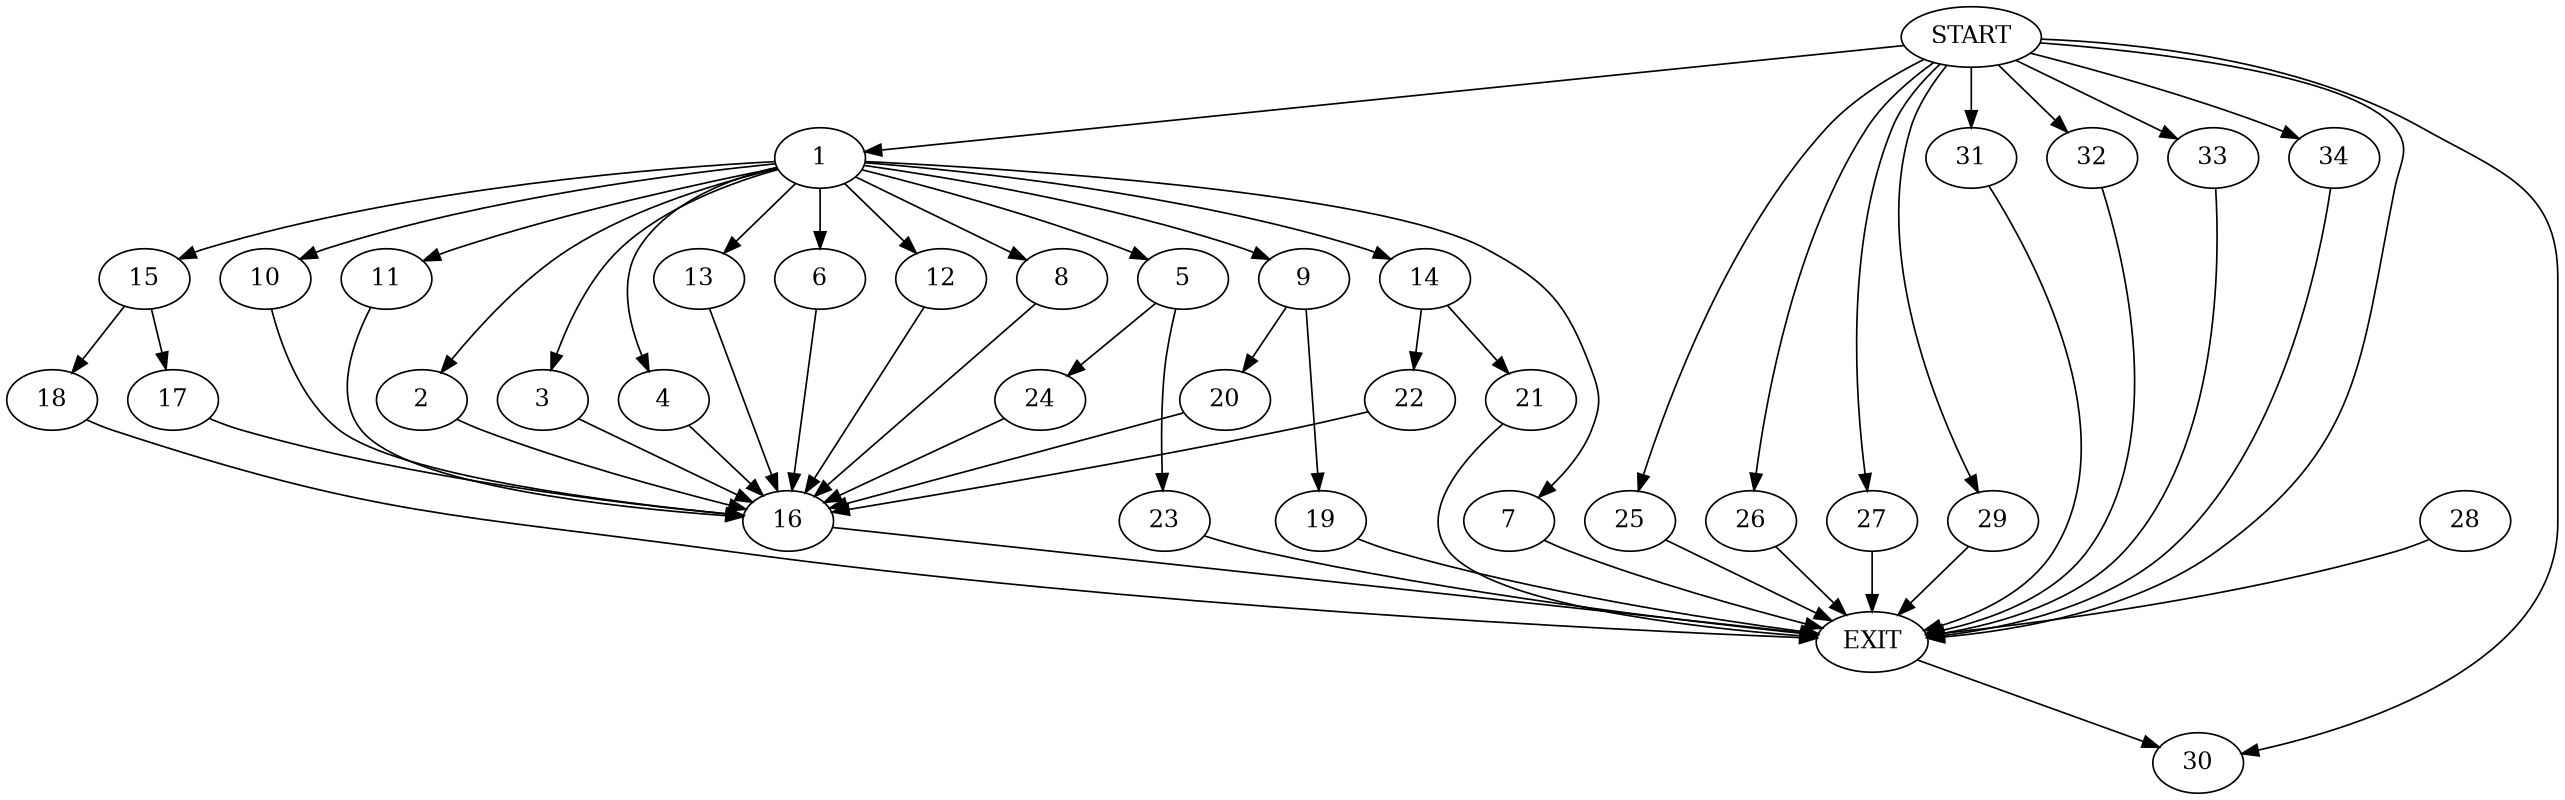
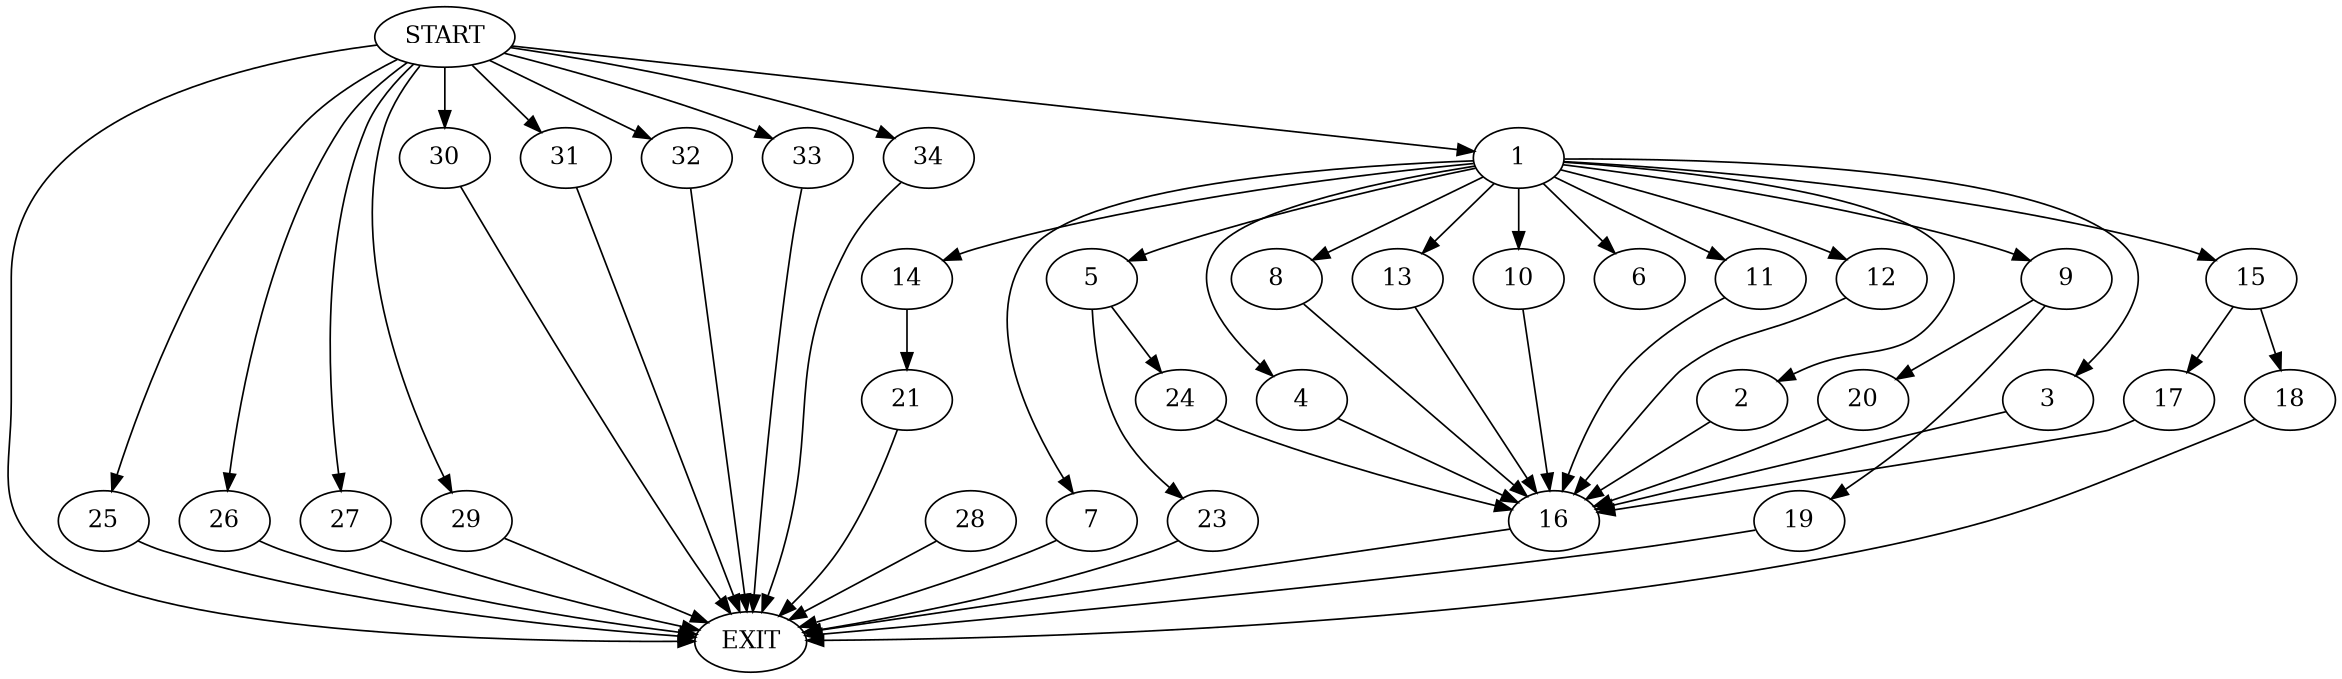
edge "6" -> "16": removed
node "22": removed
edge "EXIT" -> "30": reversed
